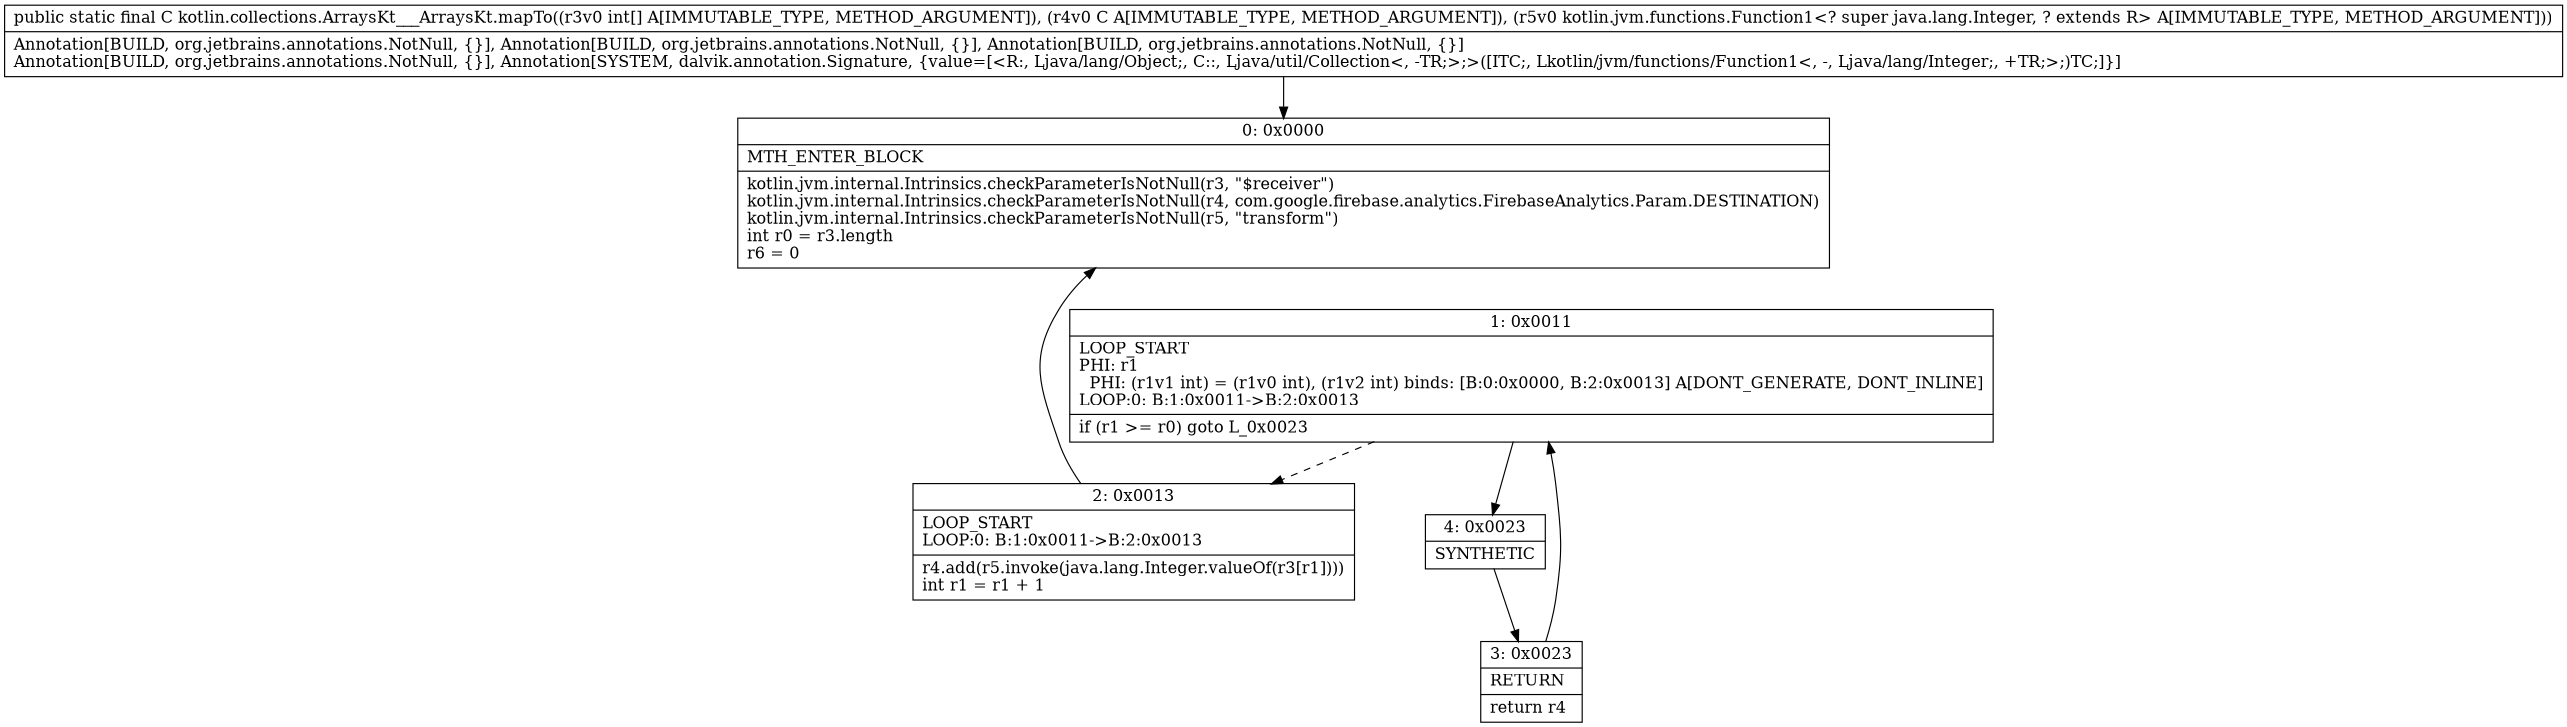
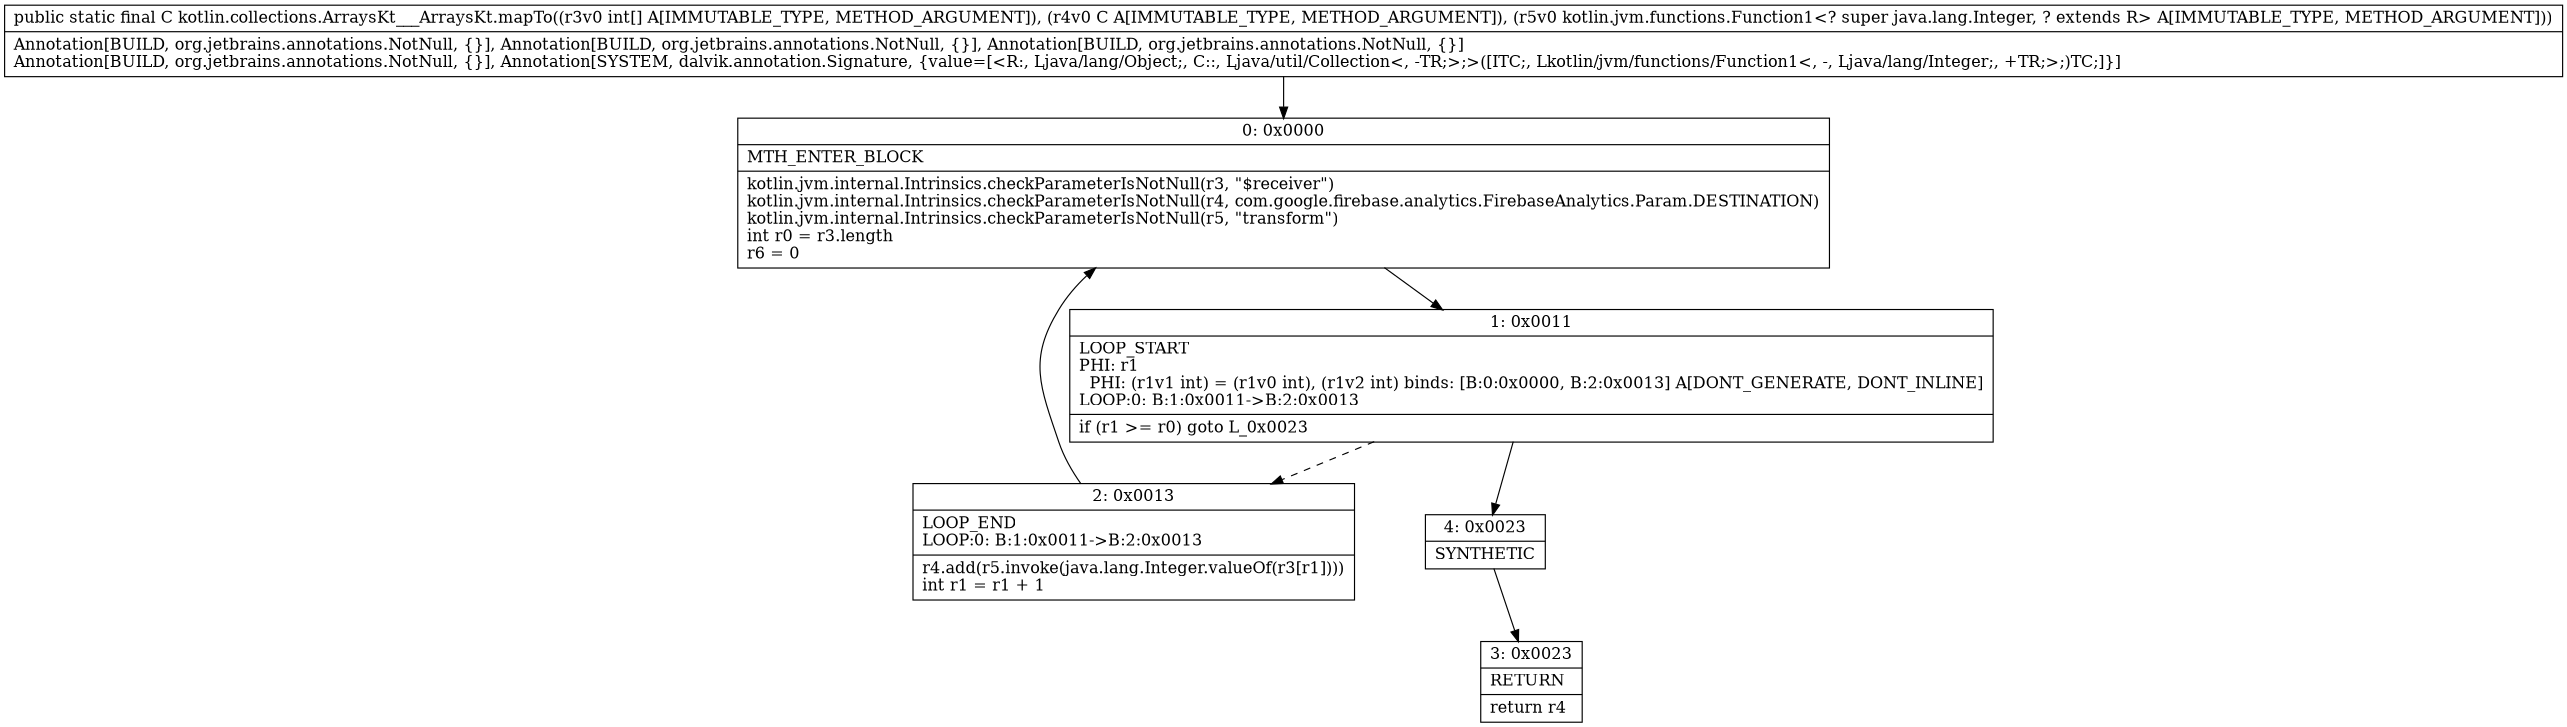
node "2: 0x0013": text "LOOP_START" -> "LOOP_END"
edge "3: 0x0023" -> "1: 0x0011": now "0: 0x0000" -> "1: 0x0011"
